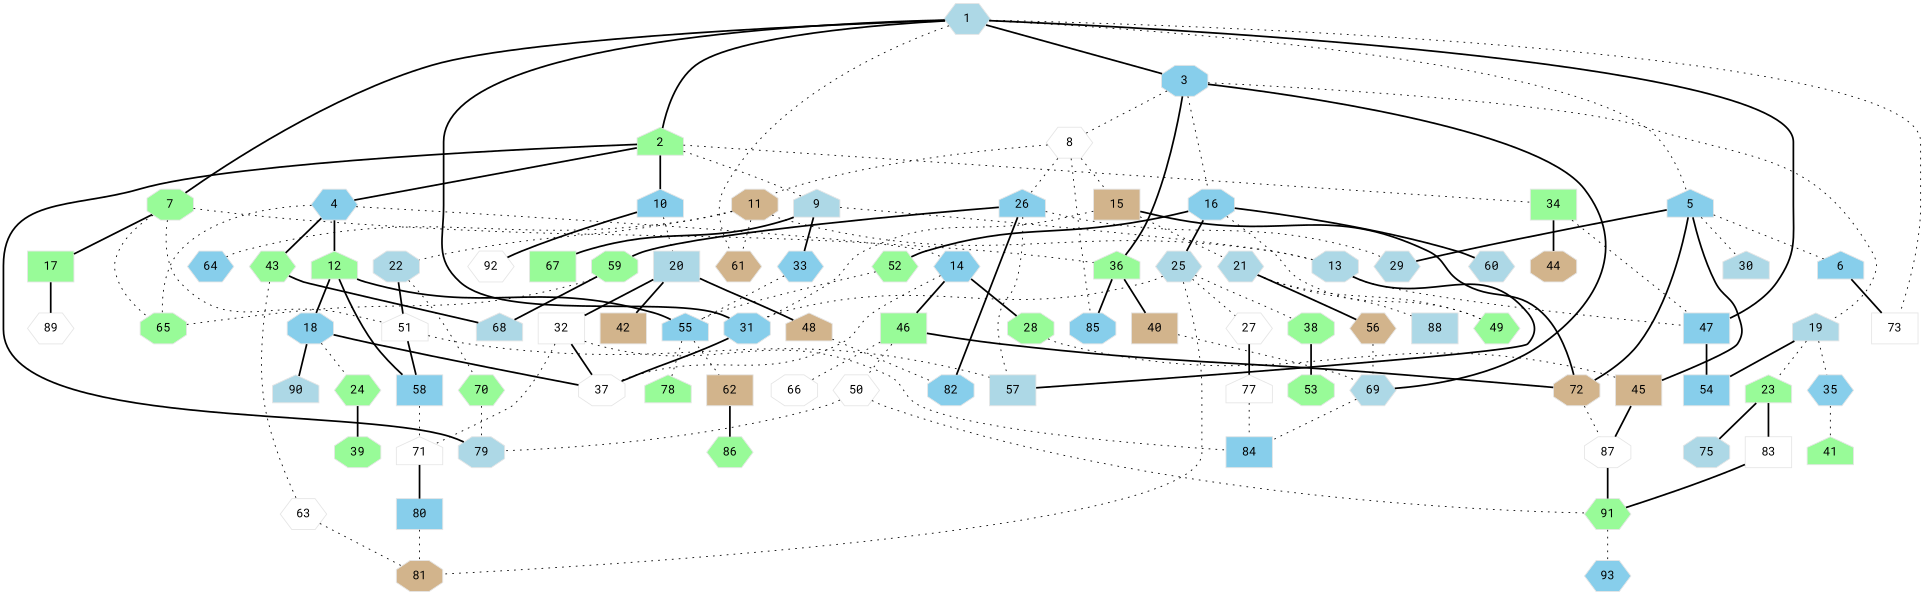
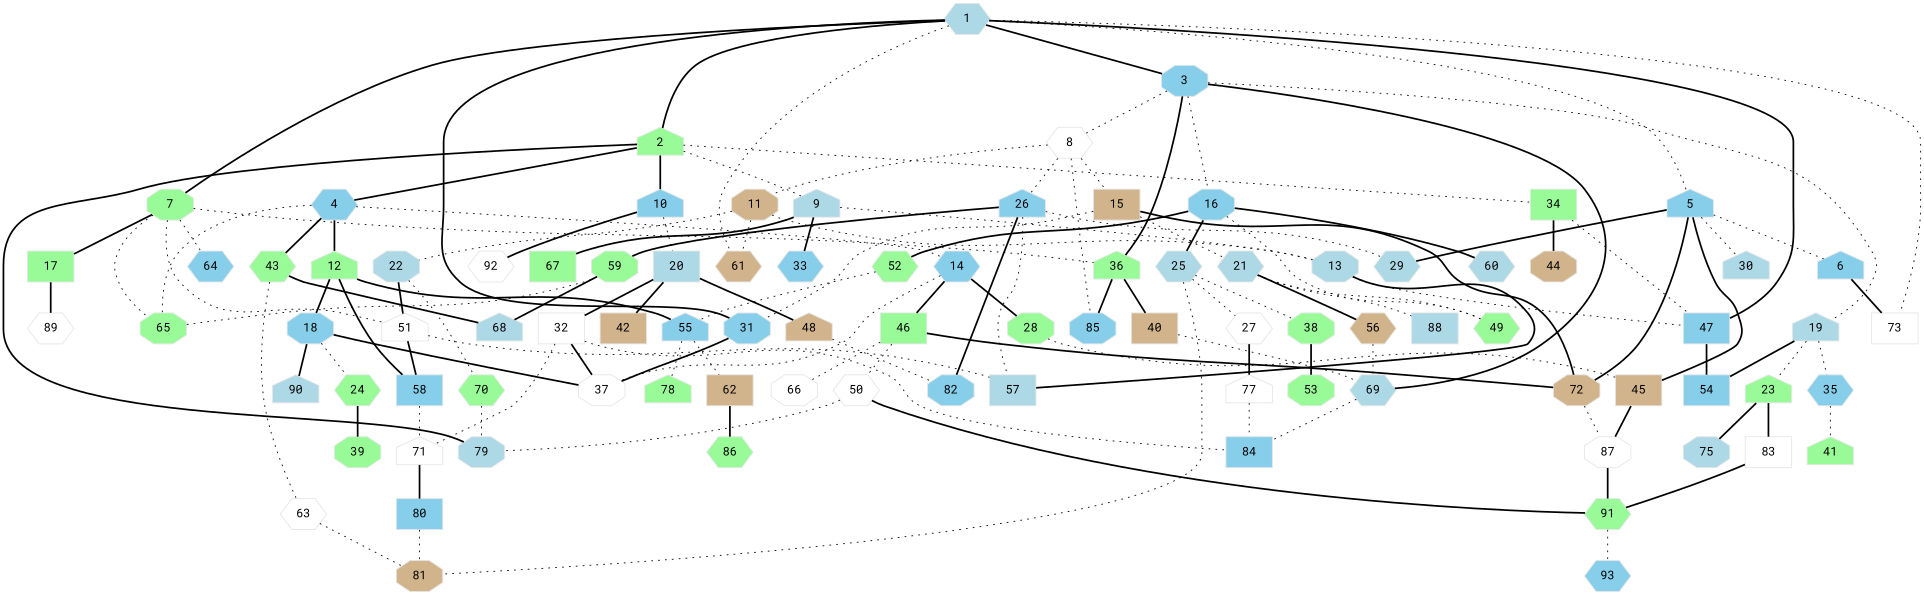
edge "11" -- "64": now "7" -- "64"
edge "25" -- "31": removed
edge "33" -- "55": removed
edge "50" -- "91": style dotted -> bold
